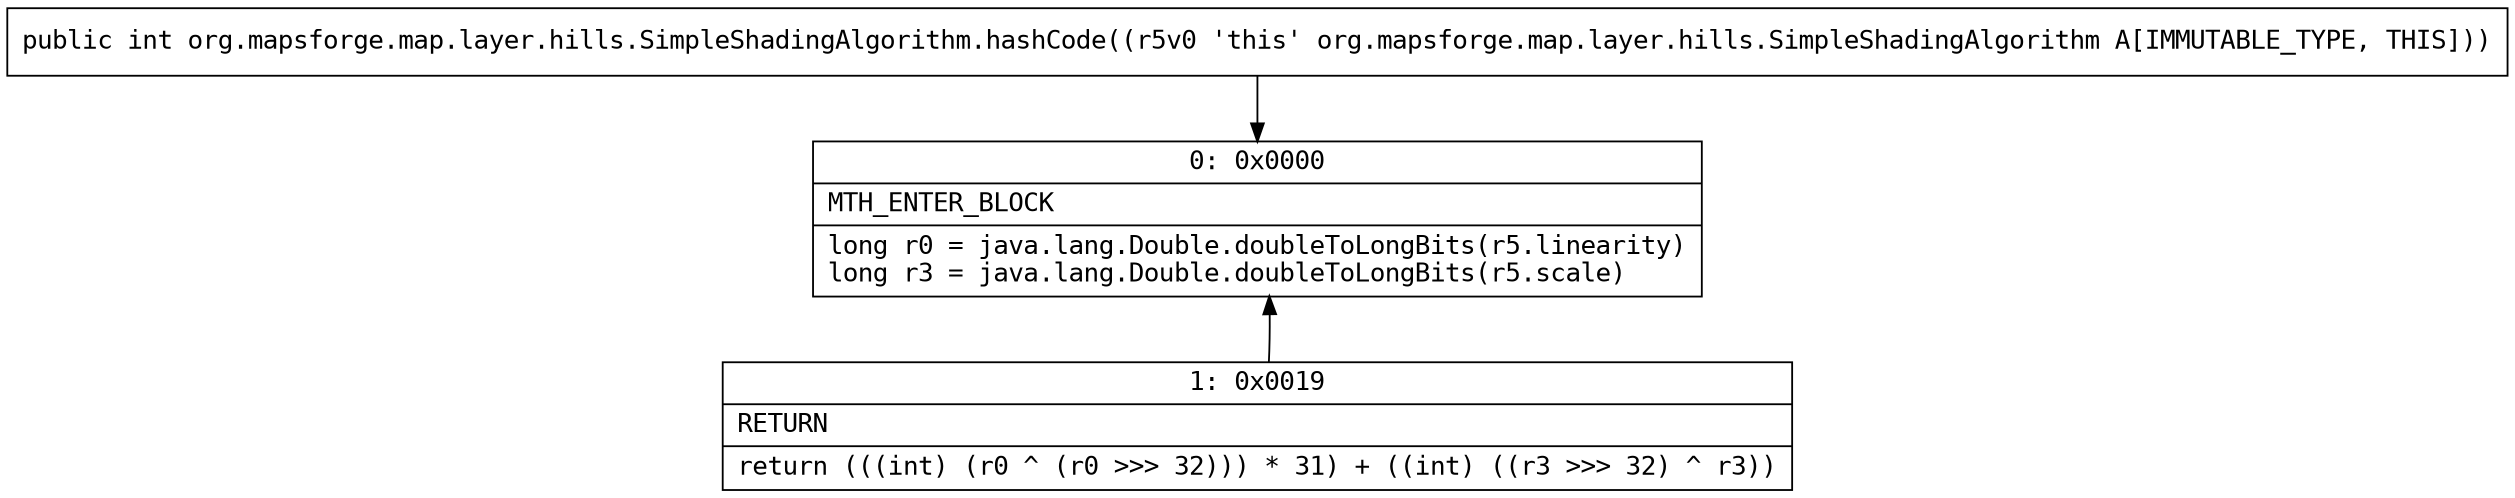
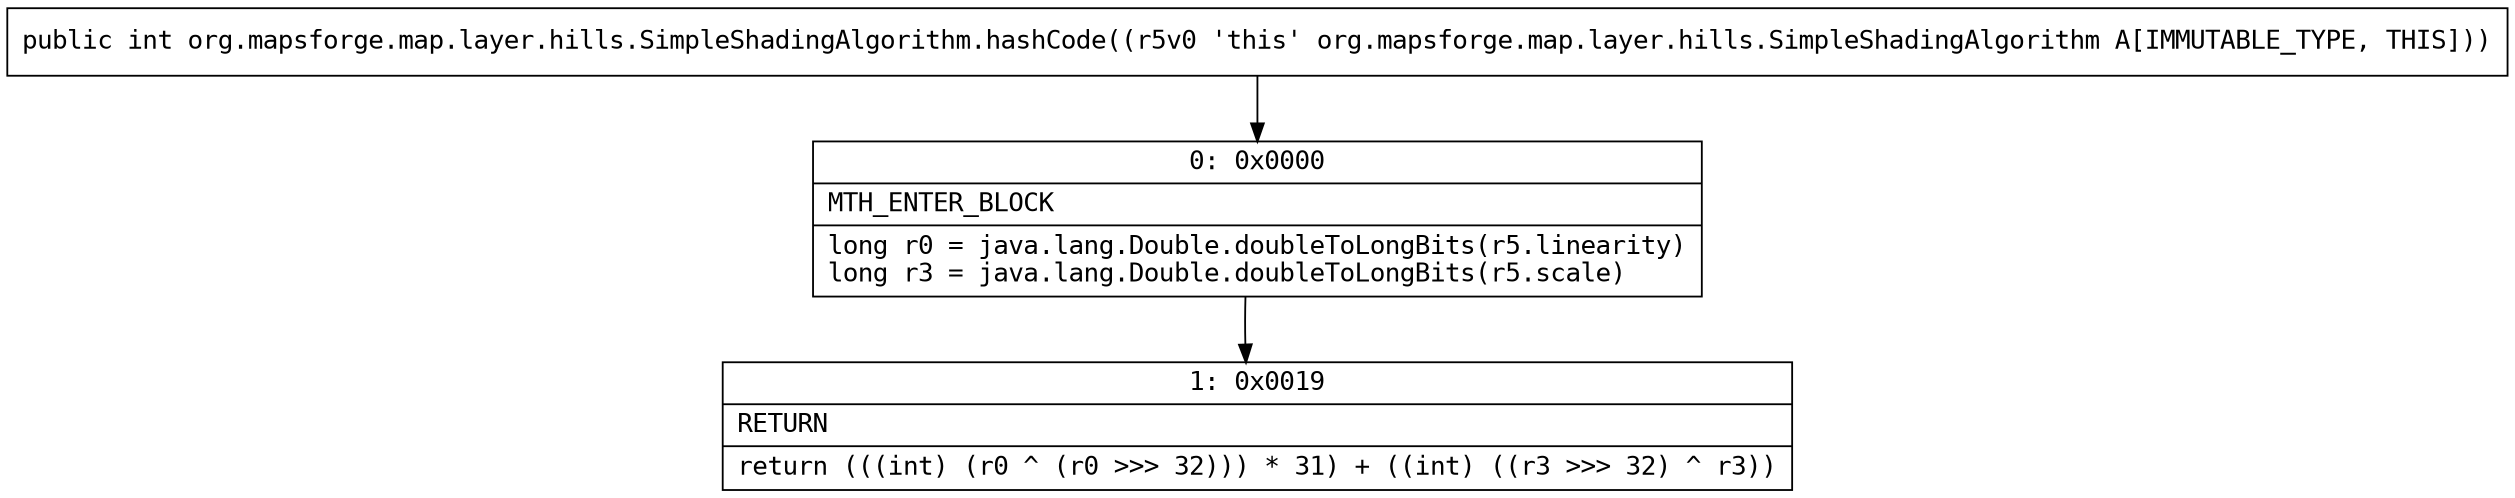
edge "1: 0x0019" -> "0: 0x0000": reversed
